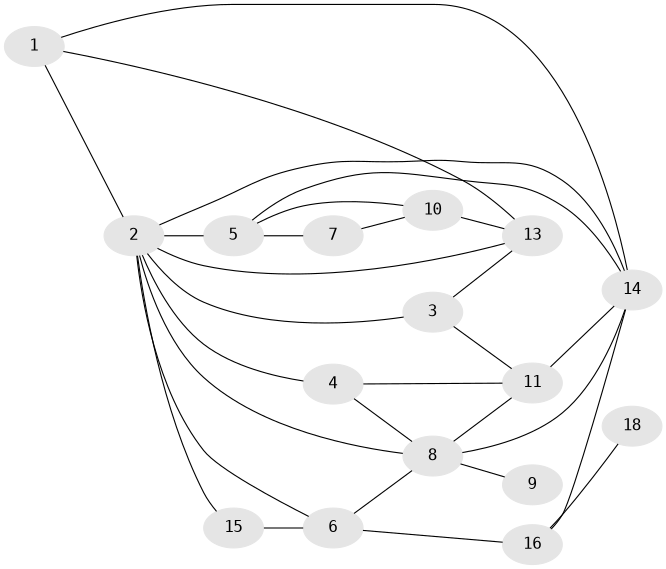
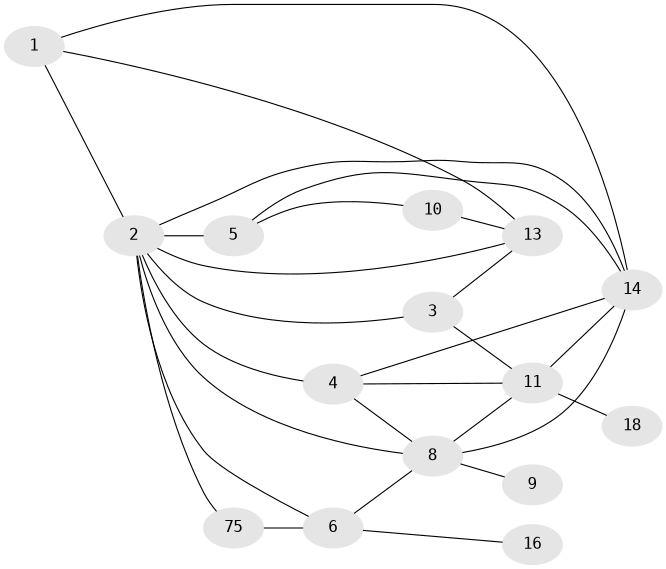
node "7": removed
edge "14" -- "16": now "14" -- "4"
edge "18" -- "16": now "18" -- "11"
node "15": label "15" -> "75"
